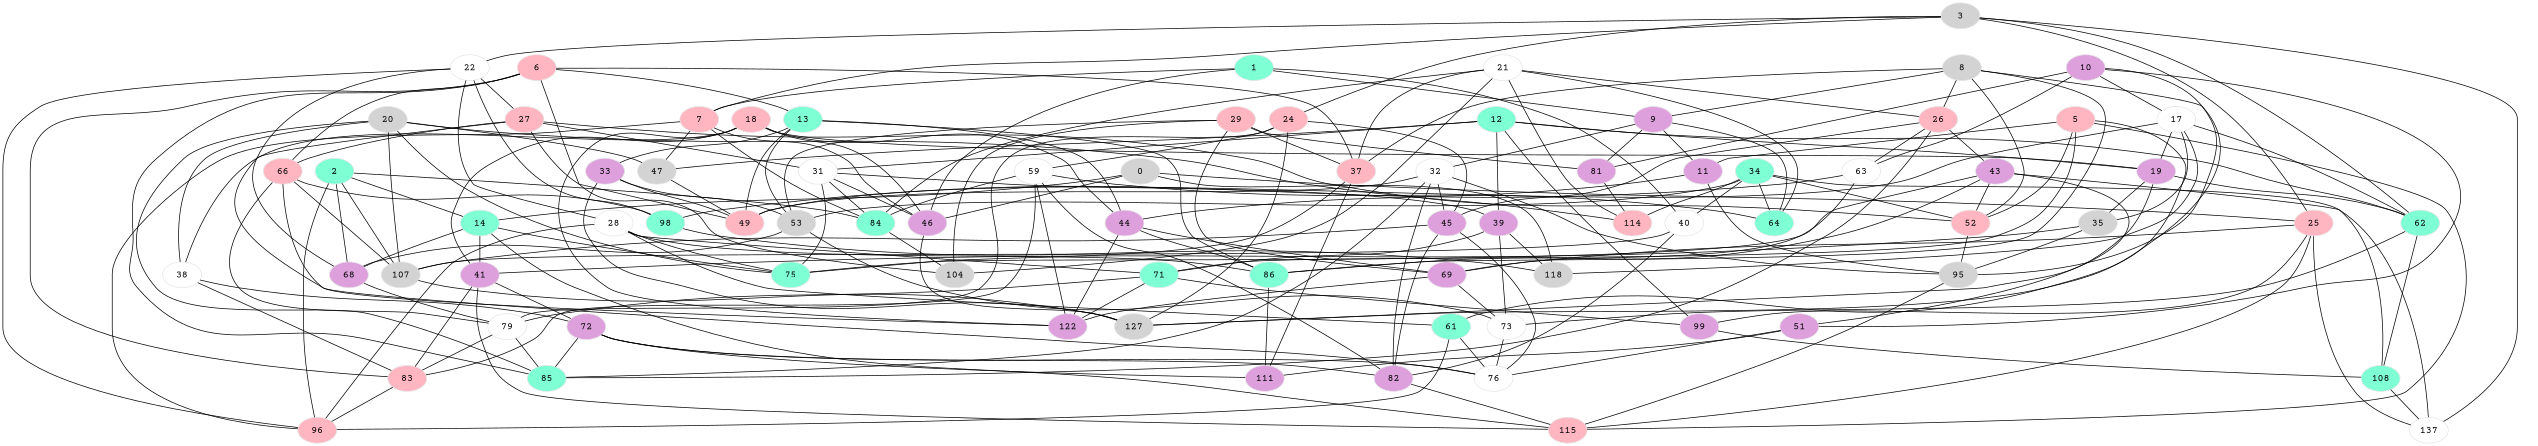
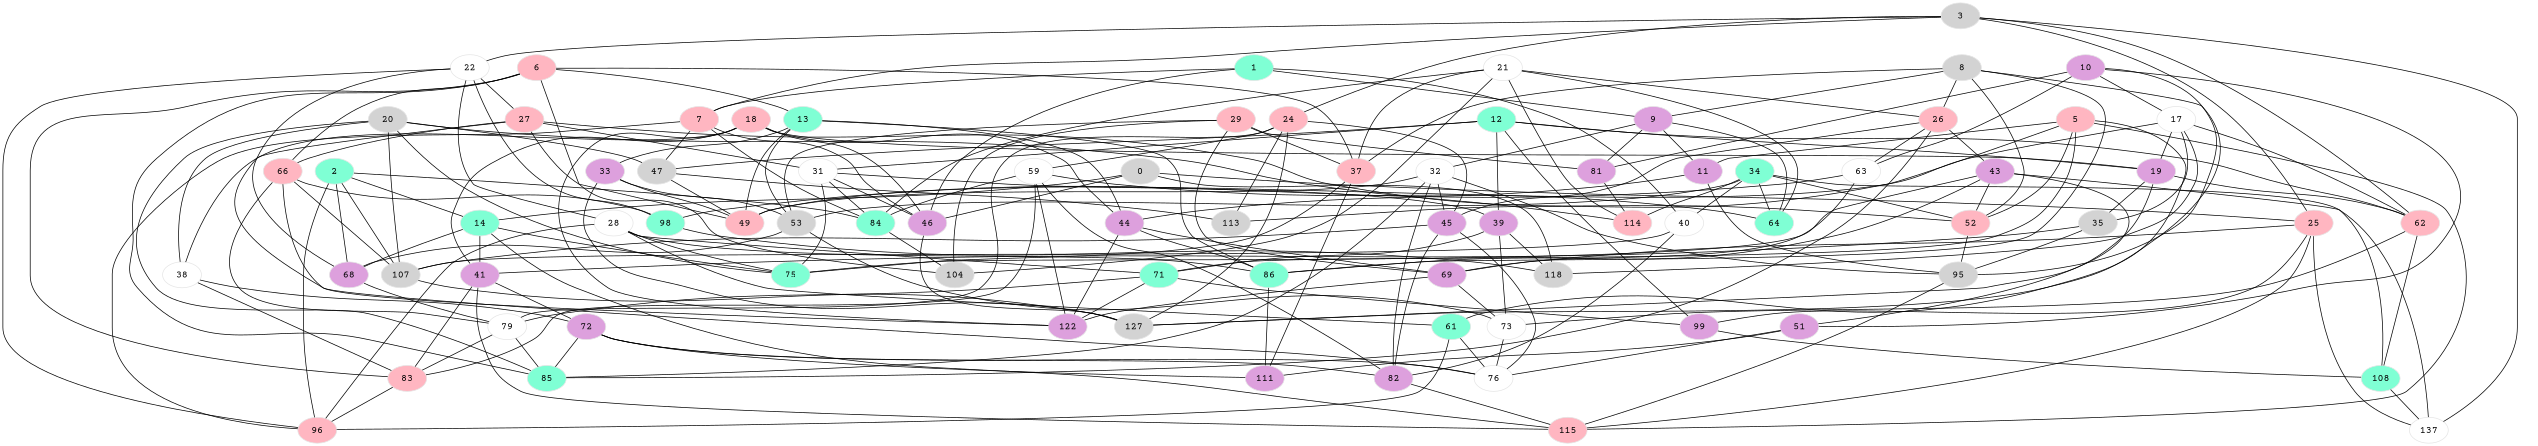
node "113": added
node "62": fillcolor aquamarine -> lightpink
